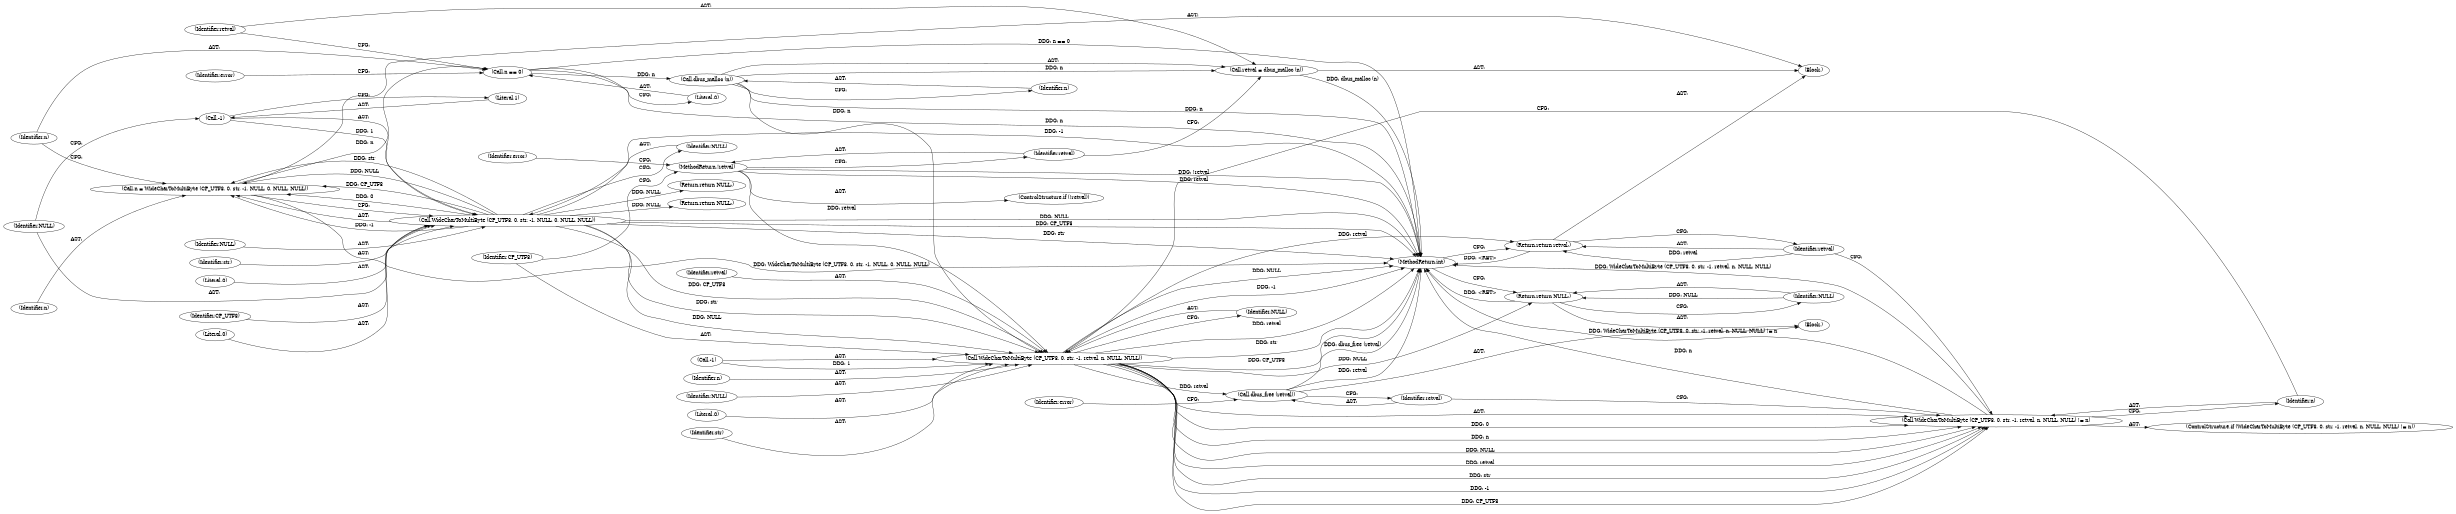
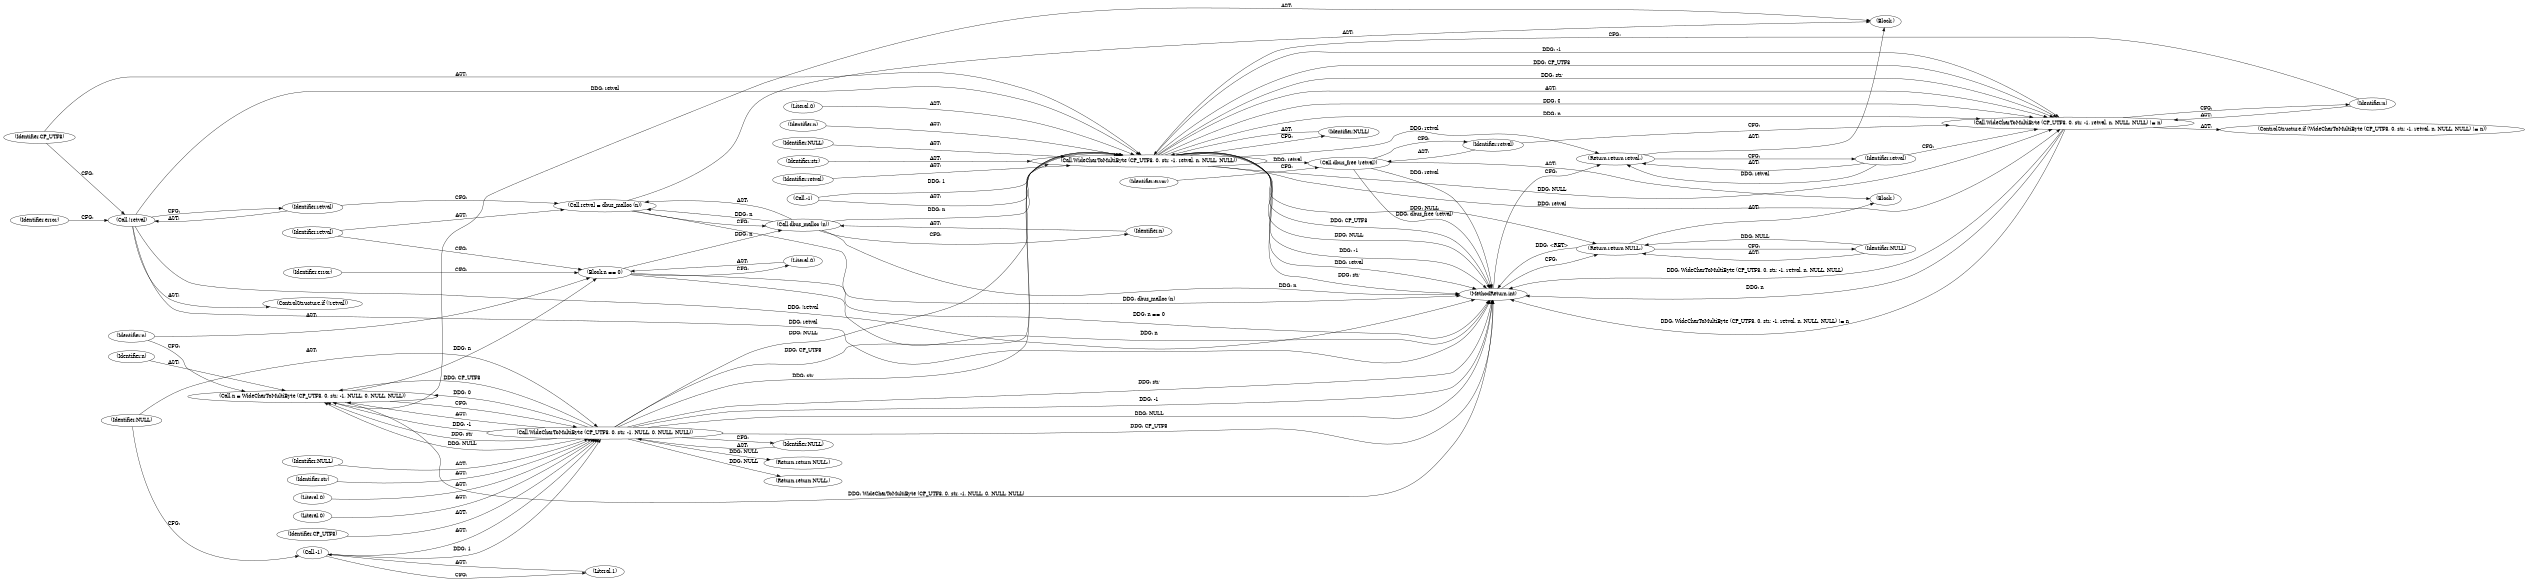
node "(Call,n == 0)": label "(Call,n == 0)" -> "(Block,n == 0)"
node "(MethodReturn,!retval)": label "(MethodReturn,!retval)" -> "(Call,!retval)"
edge "(Call,retval = dbus_malloc (n))" -> "(Call,dbus_malloc (n))": added, label "CFG:"
edge "(Return,return retval;)" -> "(MethodReturn,int)": removed, label "DDG: <RET>"
